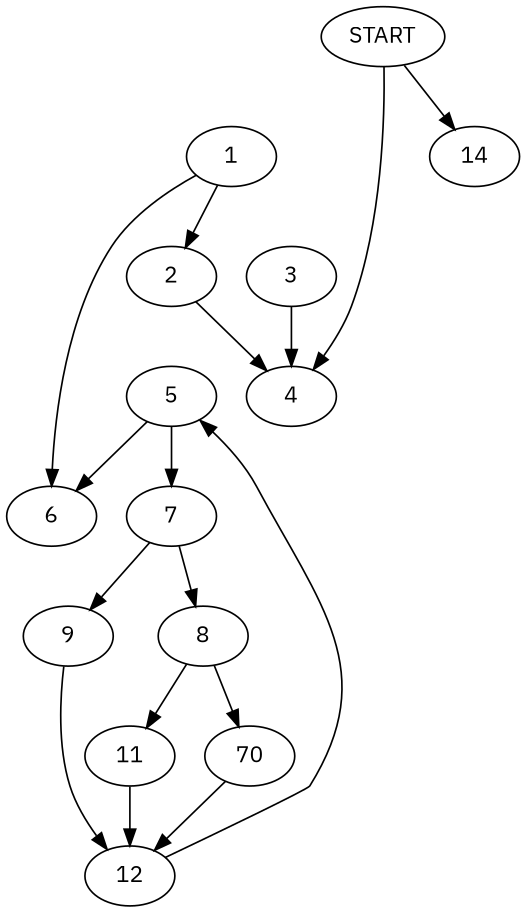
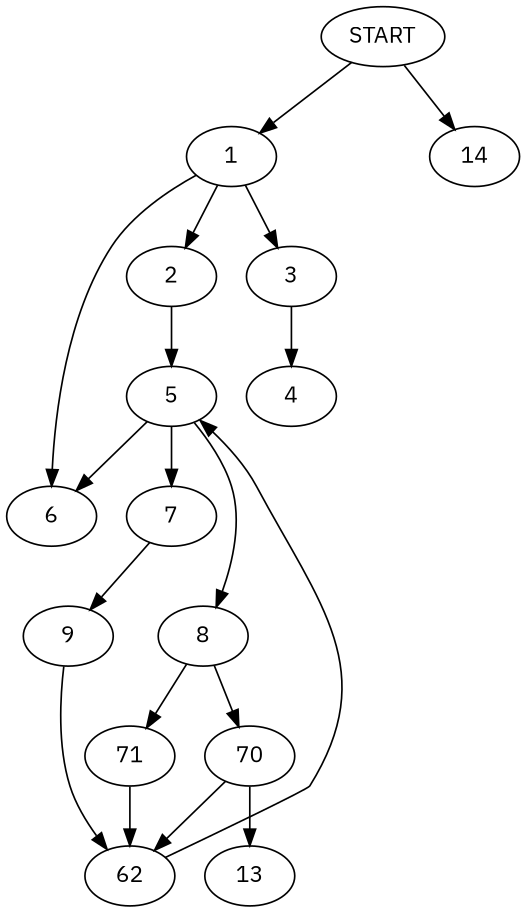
edge "1" -> "3": added
edge "START" -> "4": now "START" -> "1"
edge "2" -> "4": now "2" -> "5"
edge "7" -> "8": now "5" -> "8"
node "11": label "11" -> "71"
node "12": label "12" -> "62"
node "13": added
